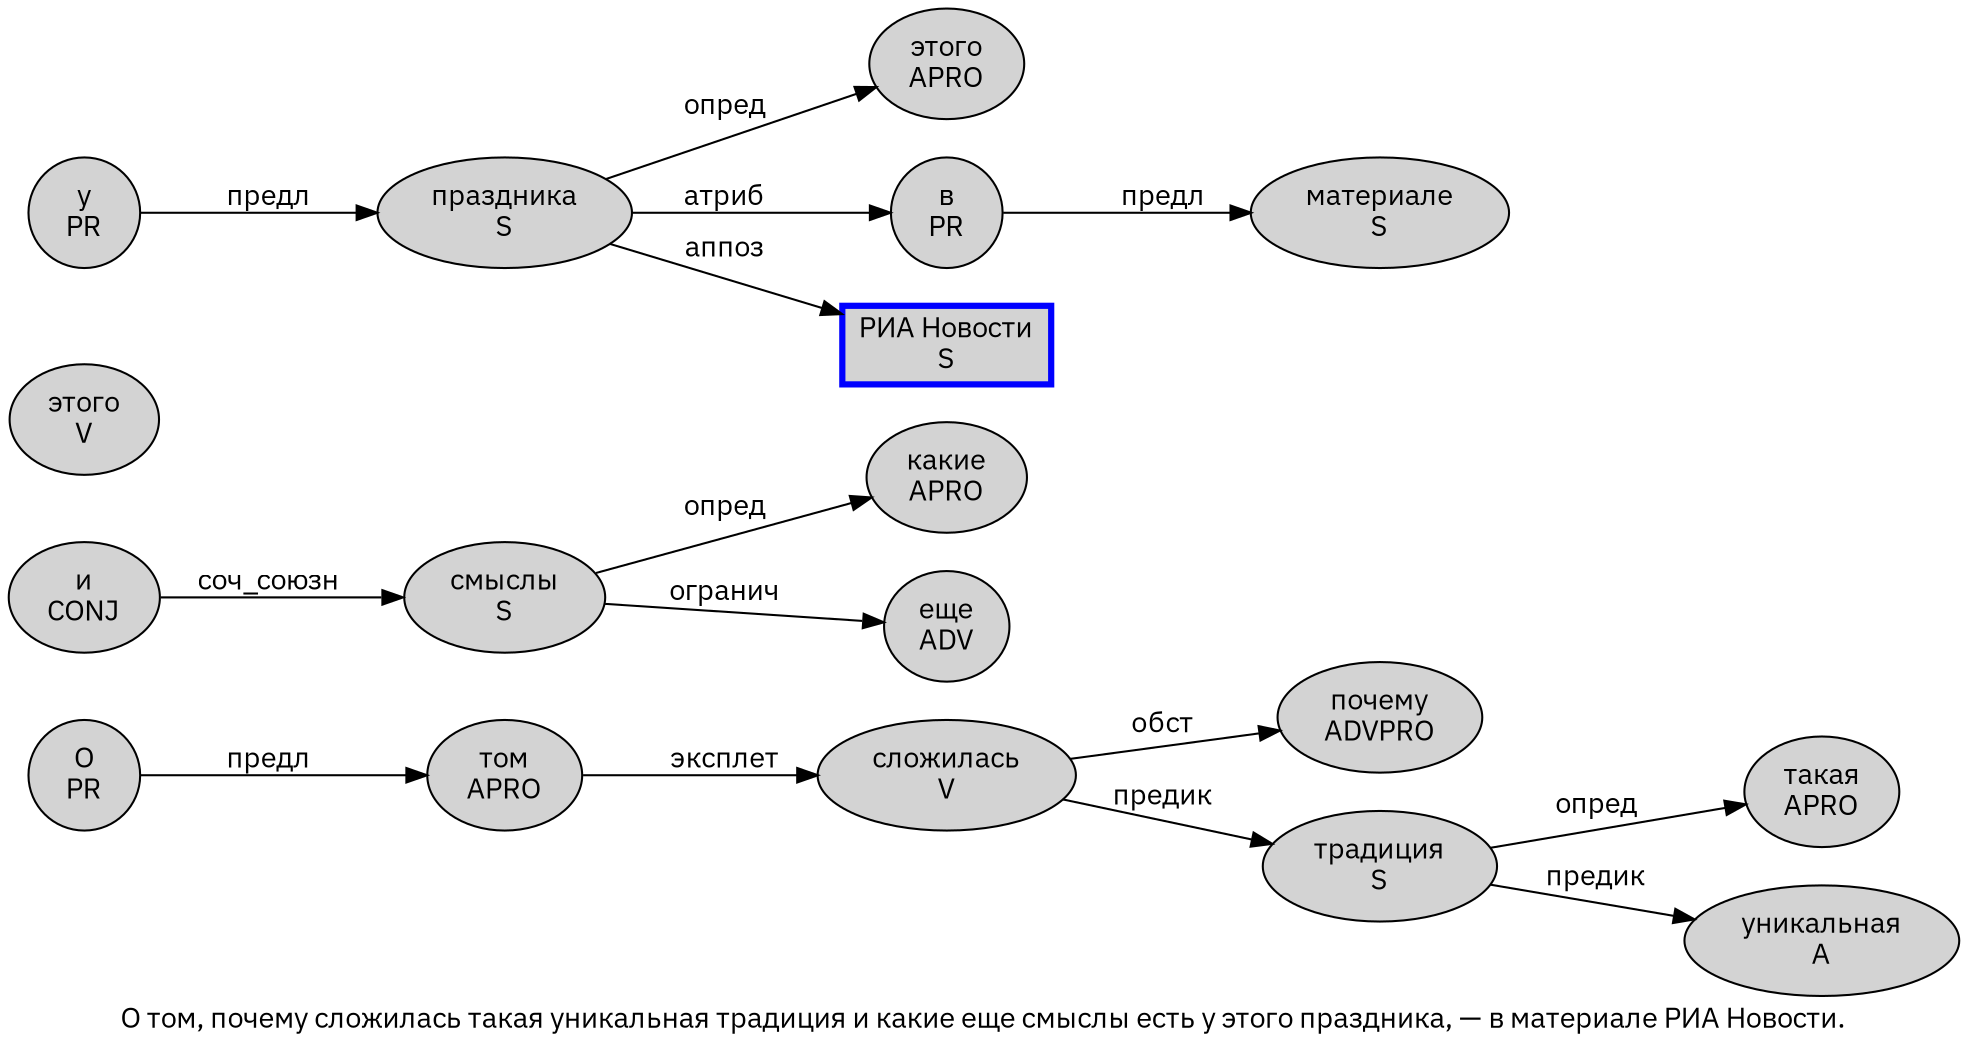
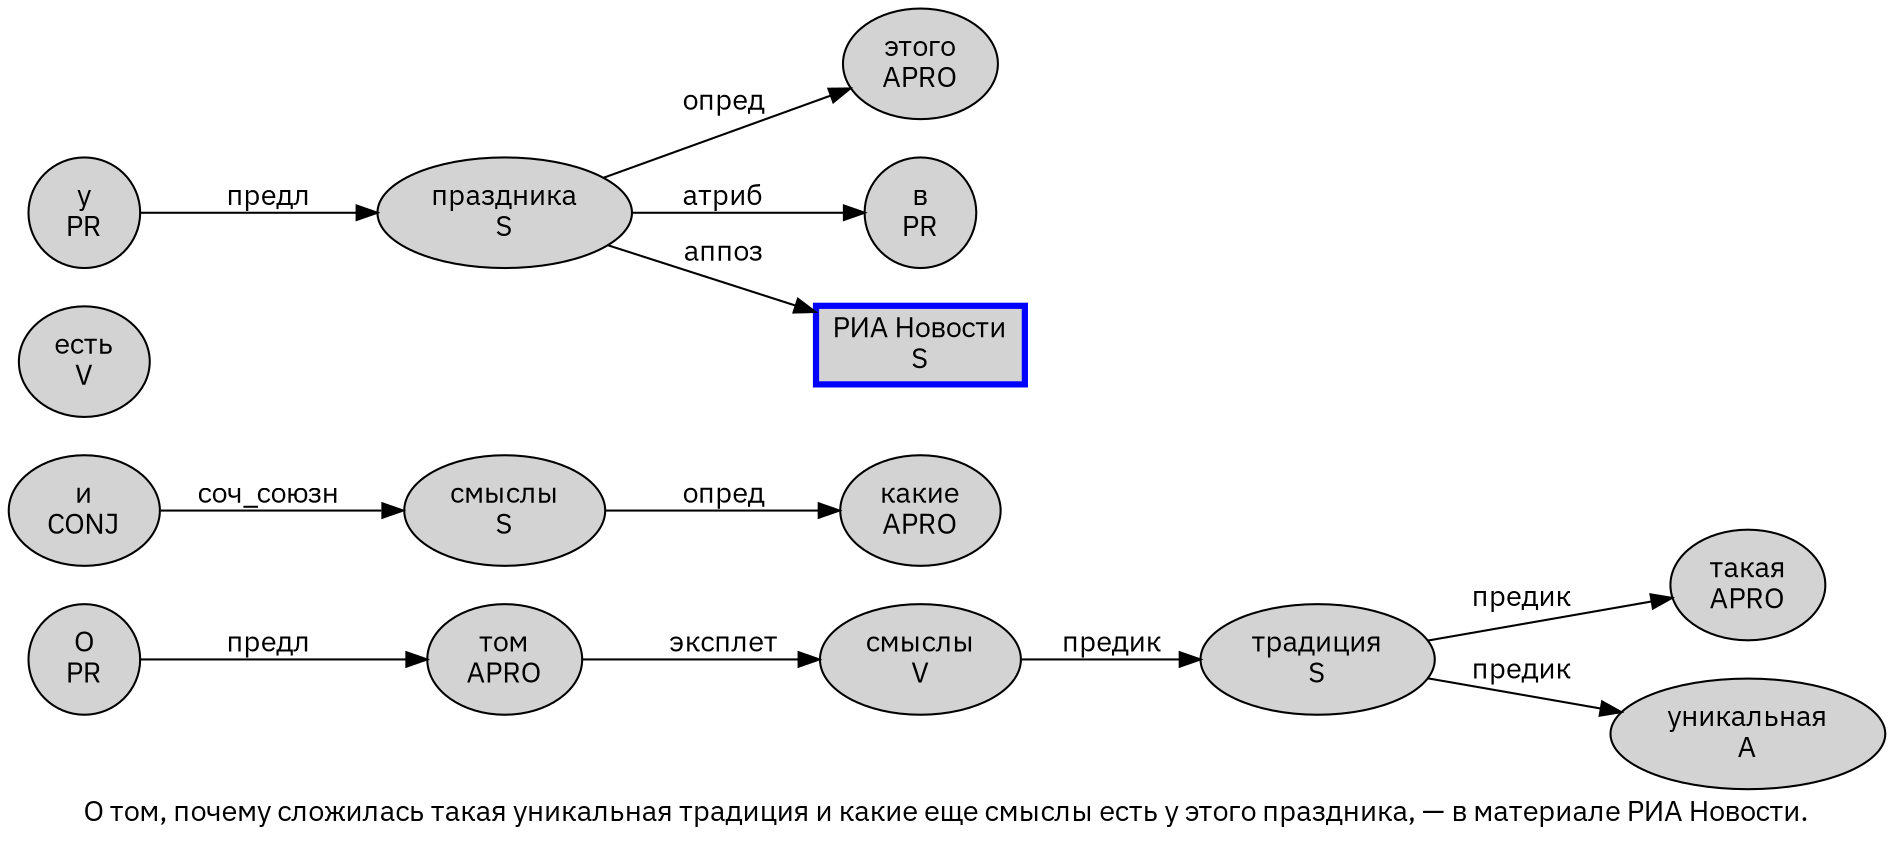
node "материале S": removed
node "этого V": label "этого V" -> "есть V"
node "еще ADV": removed
node "почему ADVPRO": removed
node "сложилась V": label "сложилась V" -> "смыслы V"
edge "традиция S" -> "такая APRO": label "опред" -> "предик"
